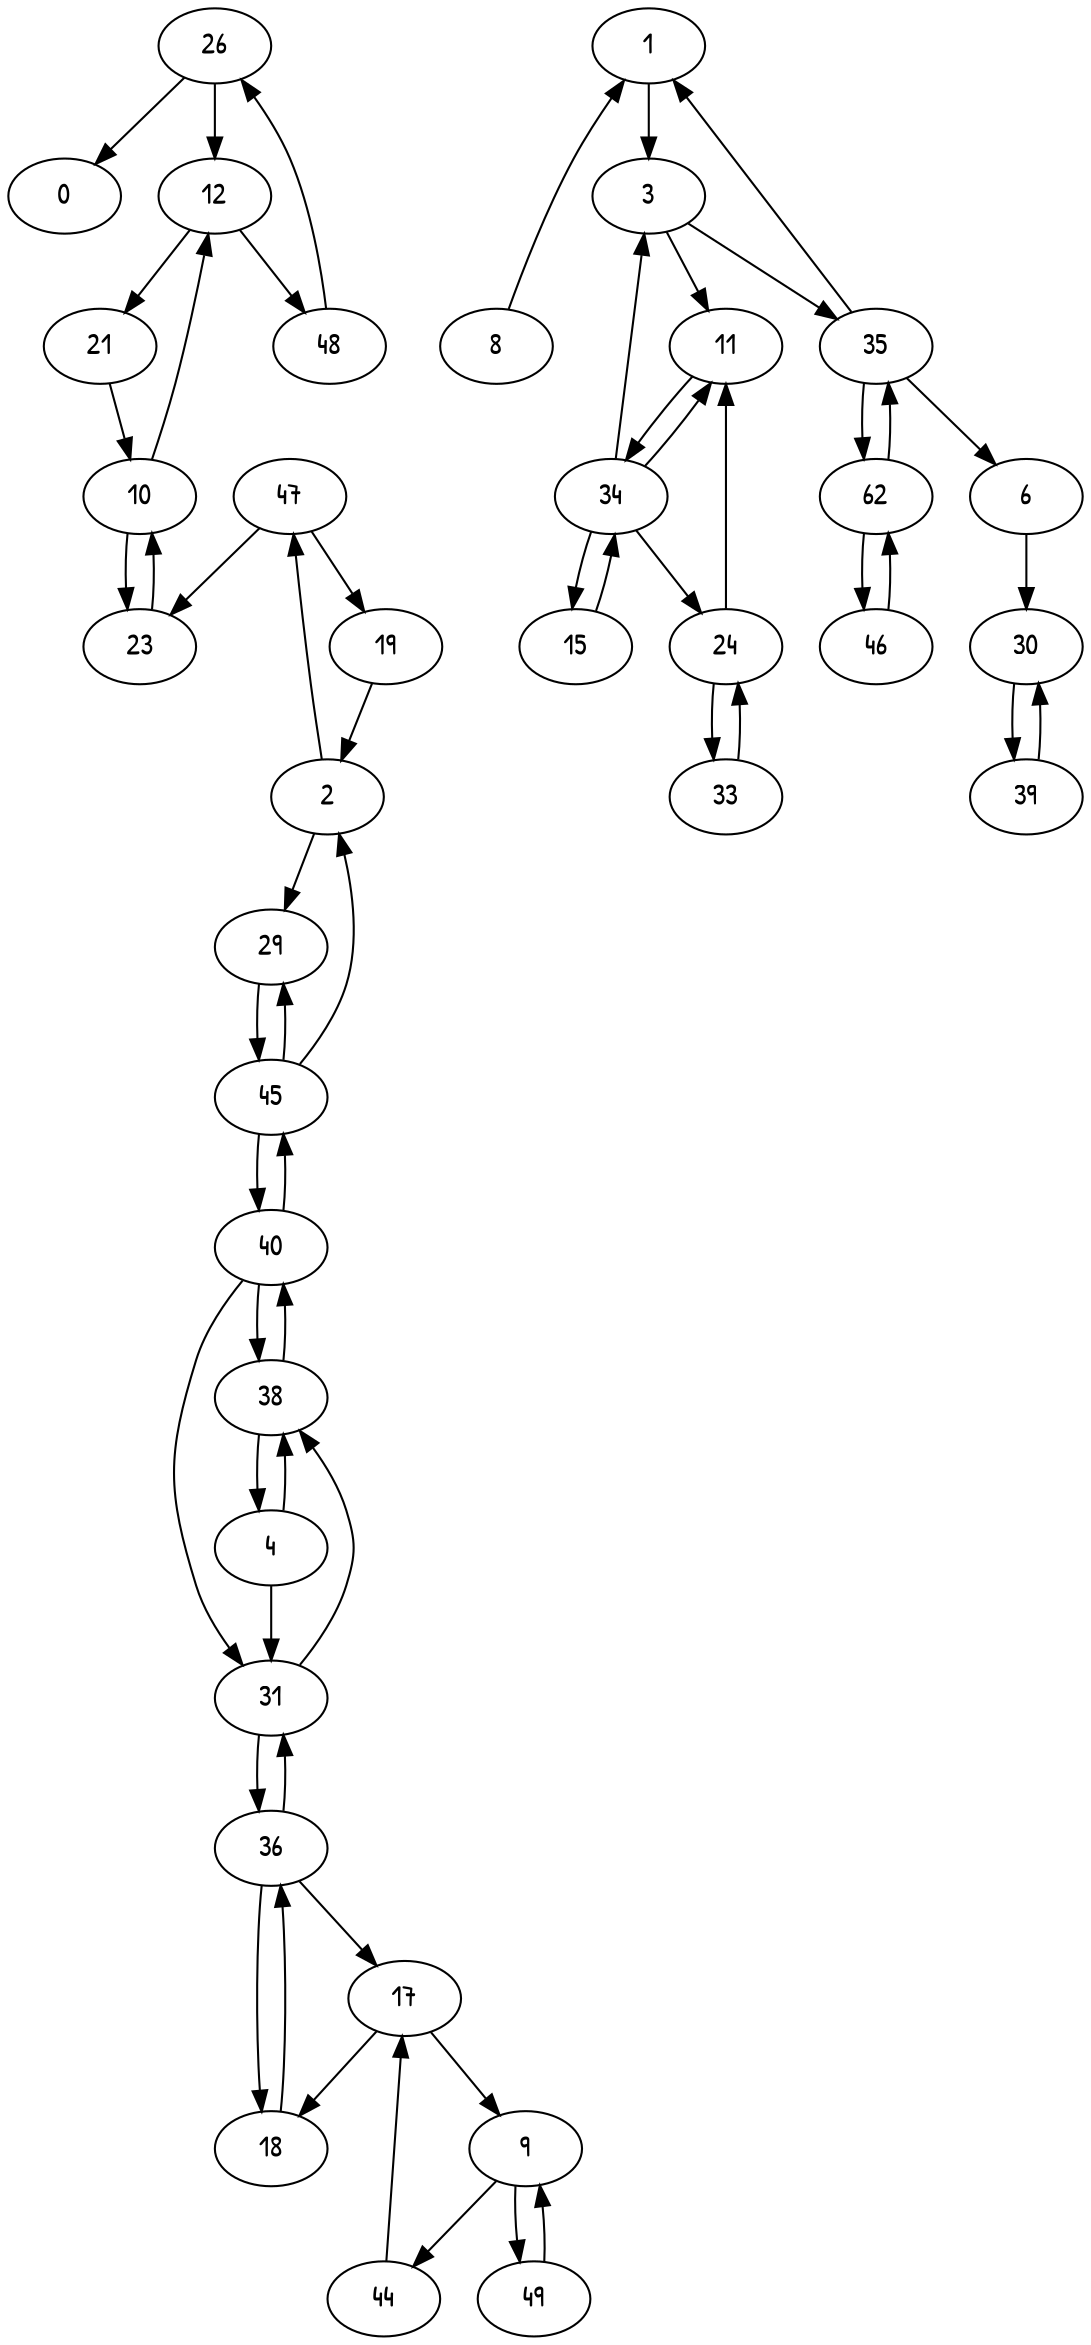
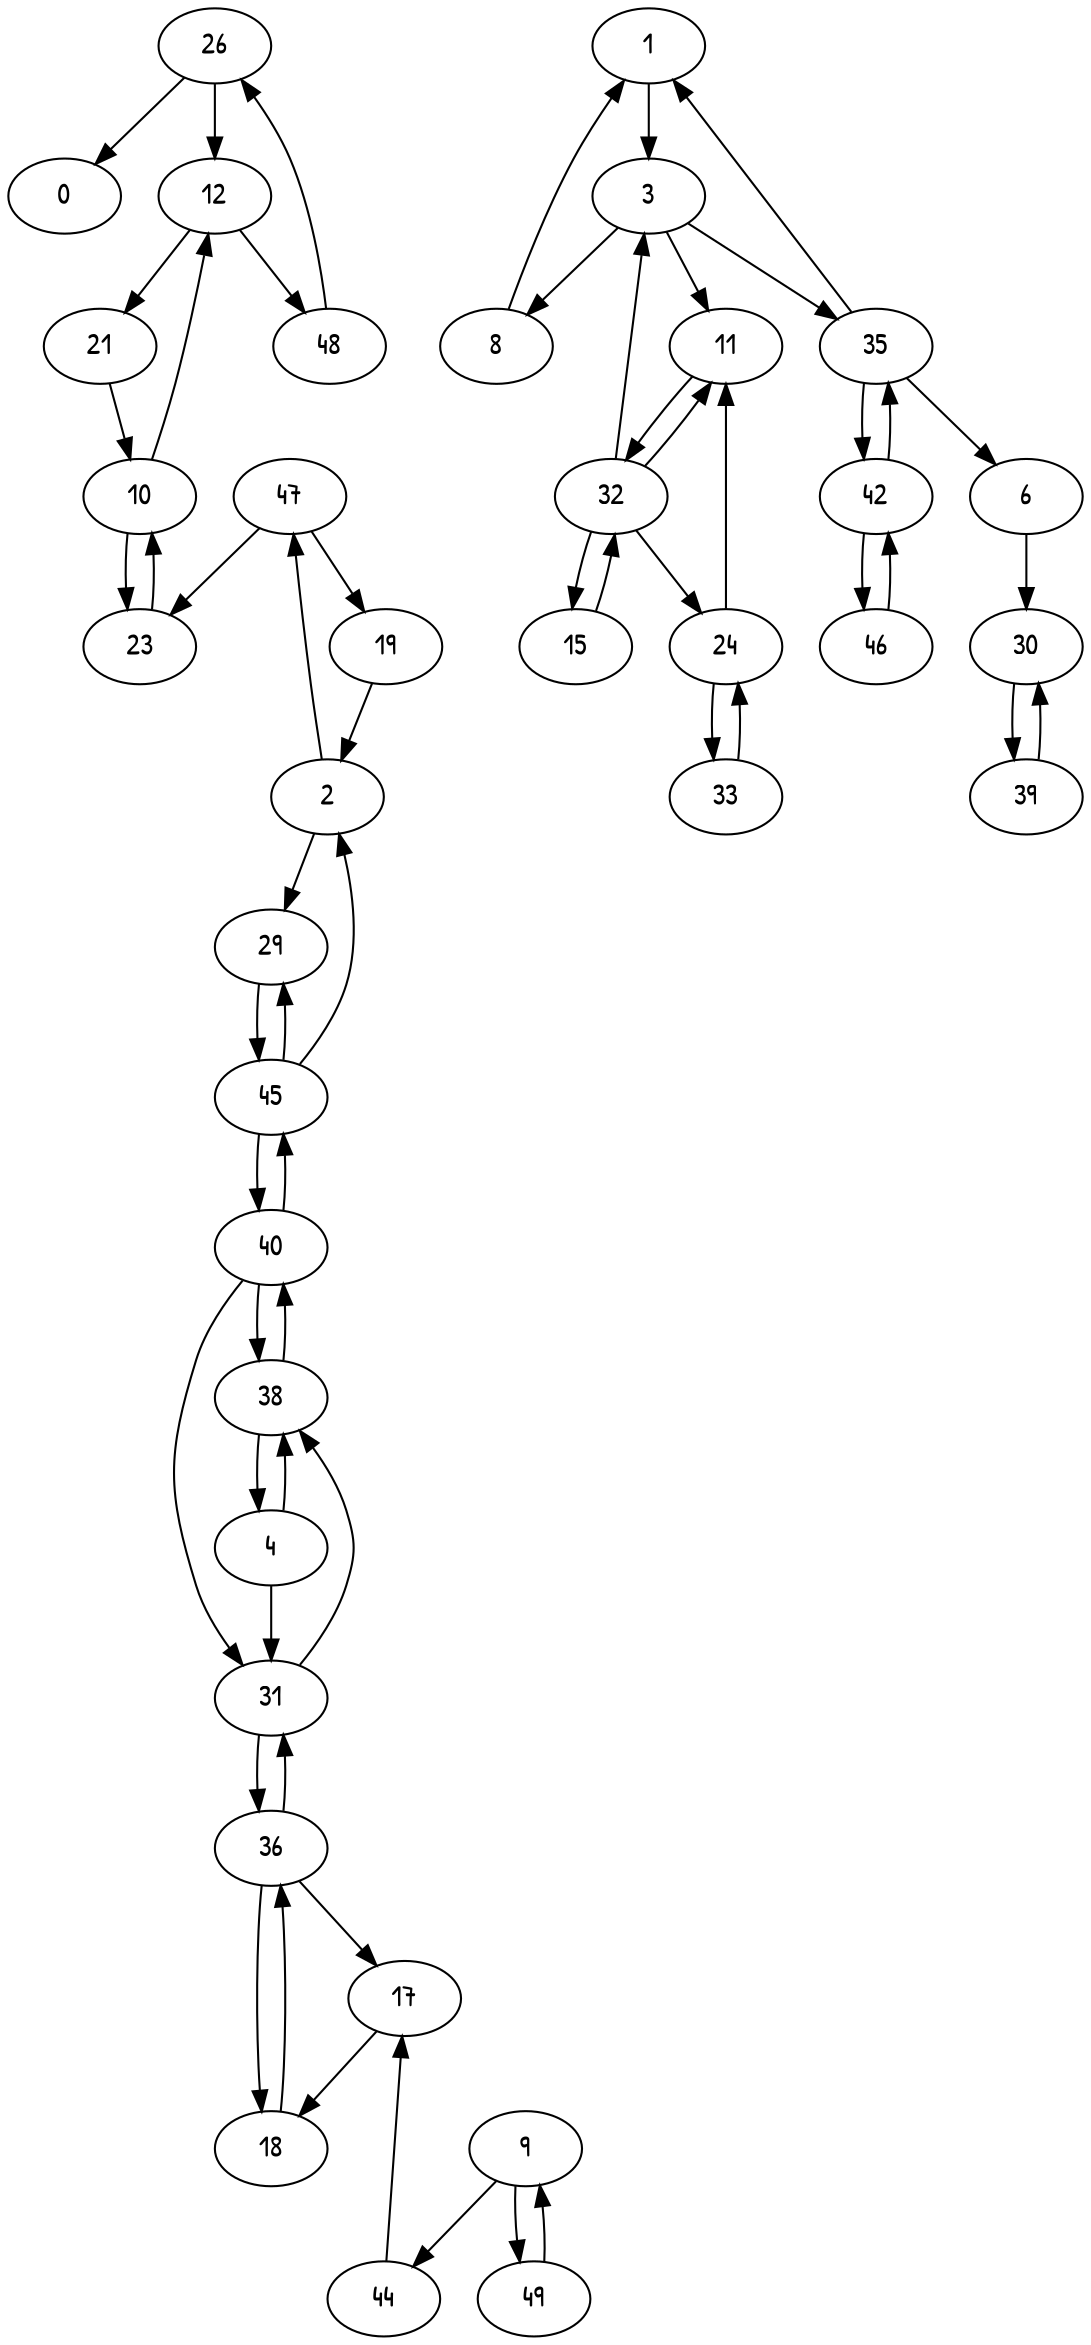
edge "3" -> "8": added
node "34": label "34" -> "32"
node "62": label "62" -> "42"
edge "17" -> "9": removed
